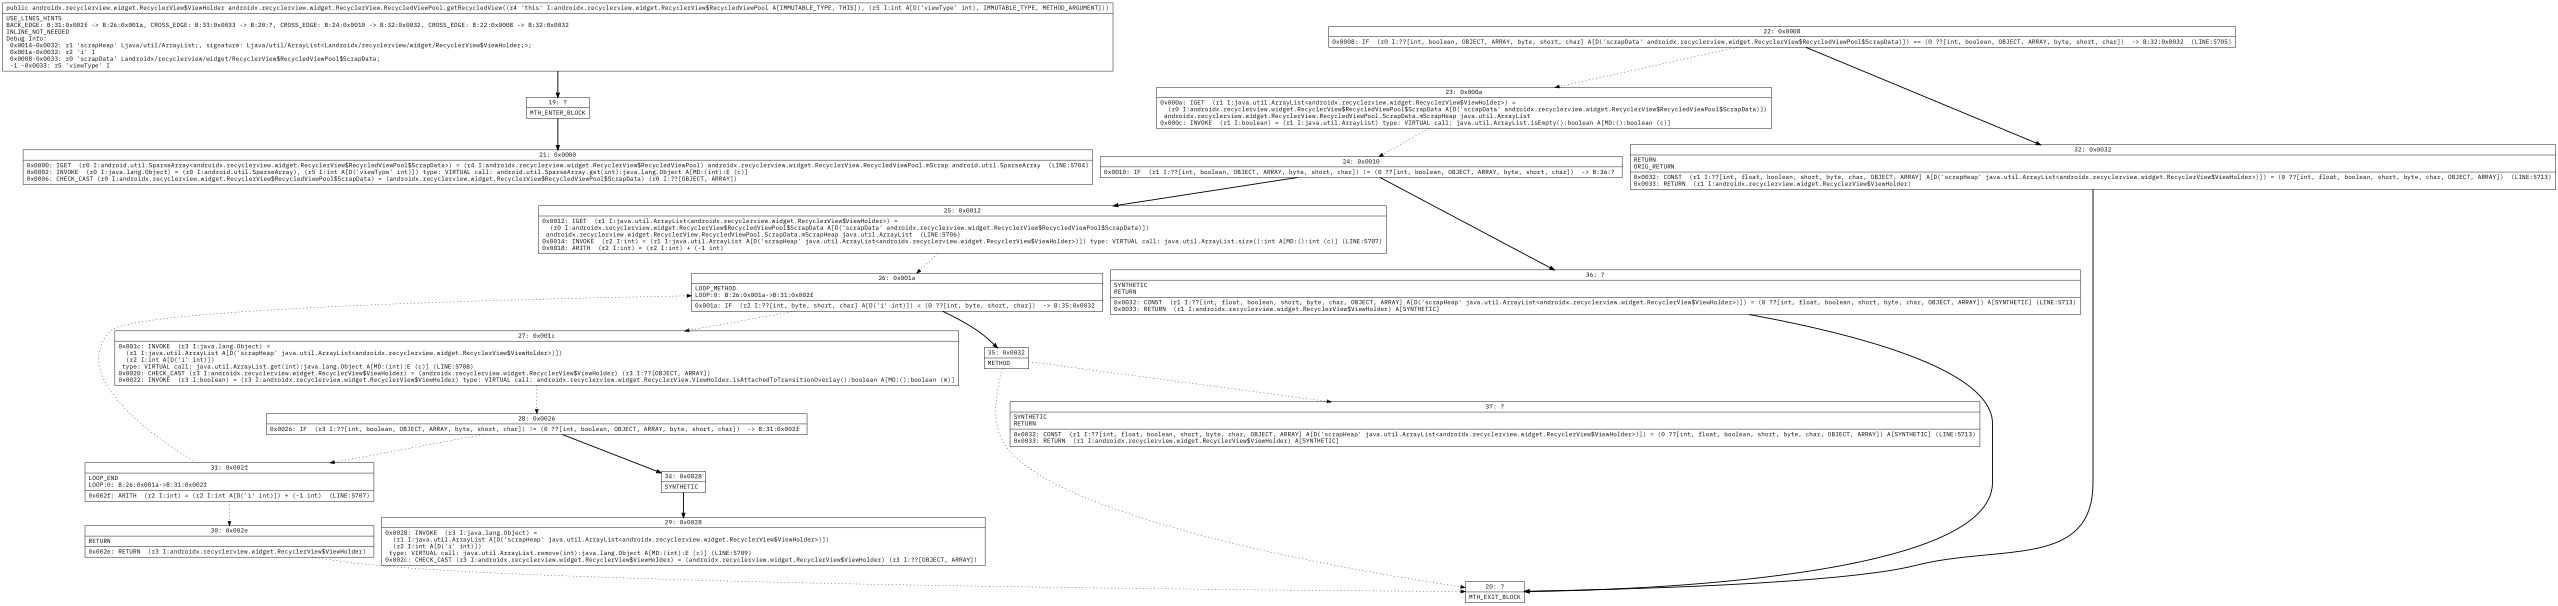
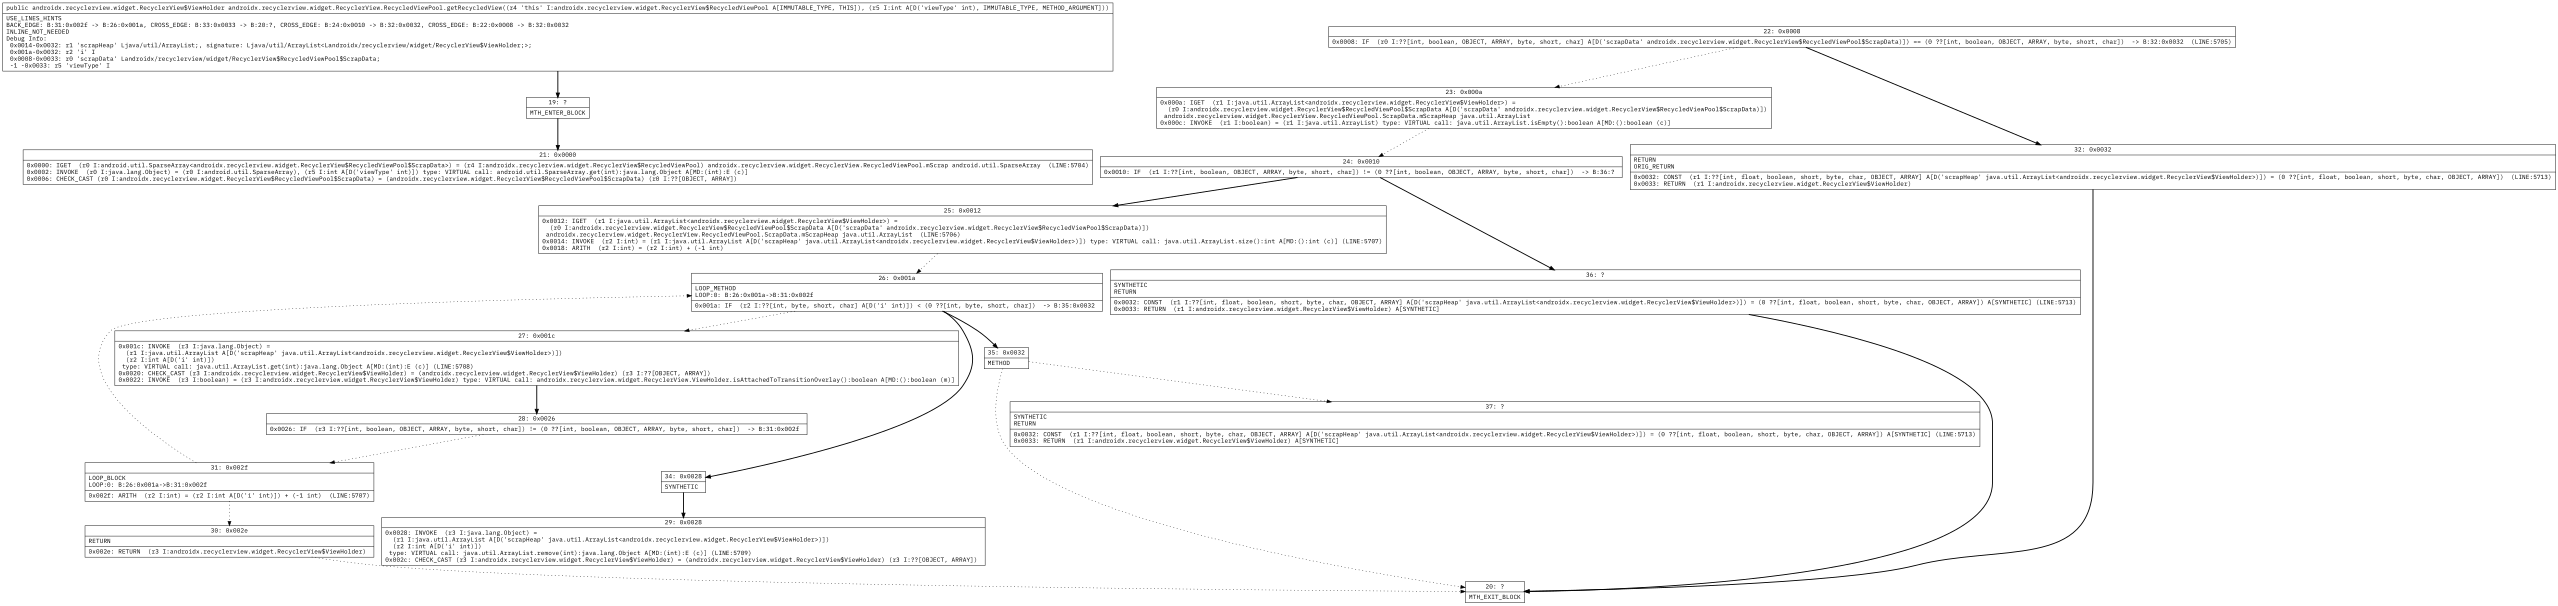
edge "27: 0x001c" -> "28: 0x0026": style dotted -> bold
edge "28: 0x0026" -> "34: 0x0028": now "26: 0x001a" -> "34: 0x0028"
node "31: 0x002f": text "LOOP_END" -> "LOOP_BLOCK"
